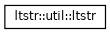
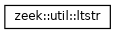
node "ltstr::util::ltstr": label "ltstr::util::ltstr" -> "zeek::util::ltstr"
